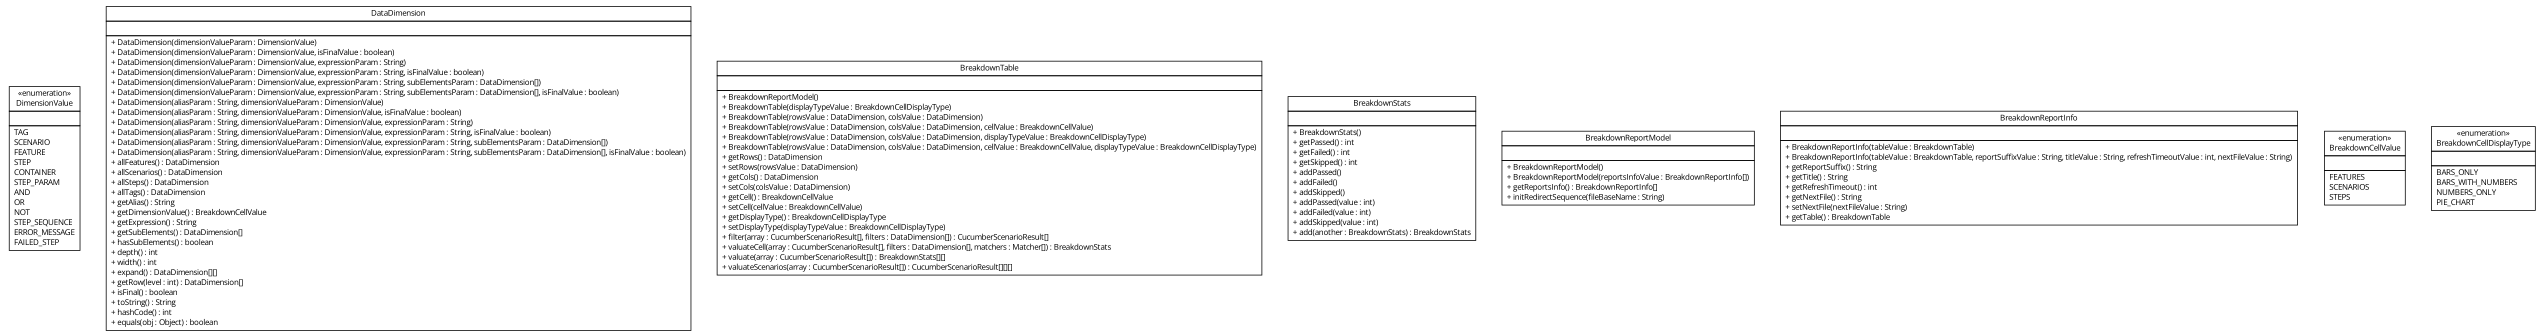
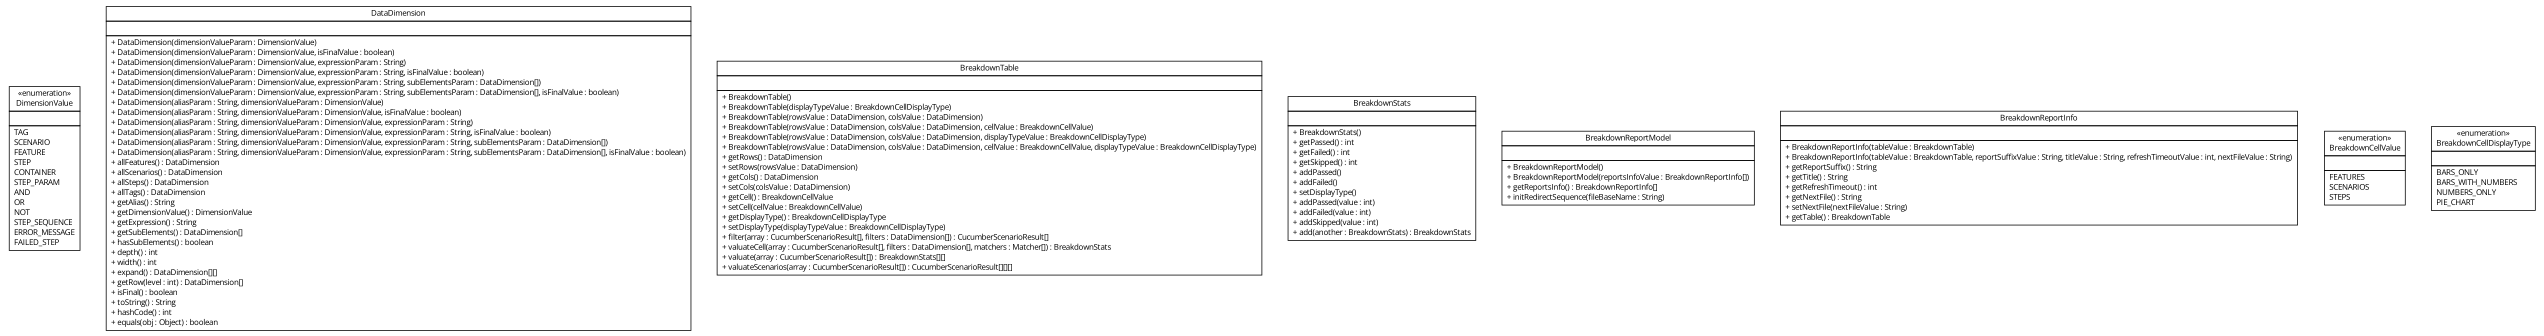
node "BreakdownTable": text "+ BreakdownReportModel()" -> "+ BreakdownTable()"
node "BreakdownStats": text "+ addSkipped()" -> "+ setDisplayType()"
node "DataDimension": text "+ getDimensionValue() : BreakdownCellValue" -> "+ getDimensionValue() : DimensionValue"
